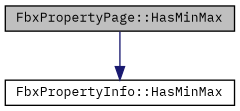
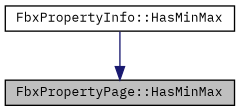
edge "FbxPropertyPage::HasMinMax" -> "FbxPropertyInfo::HasMinMax": reversed
